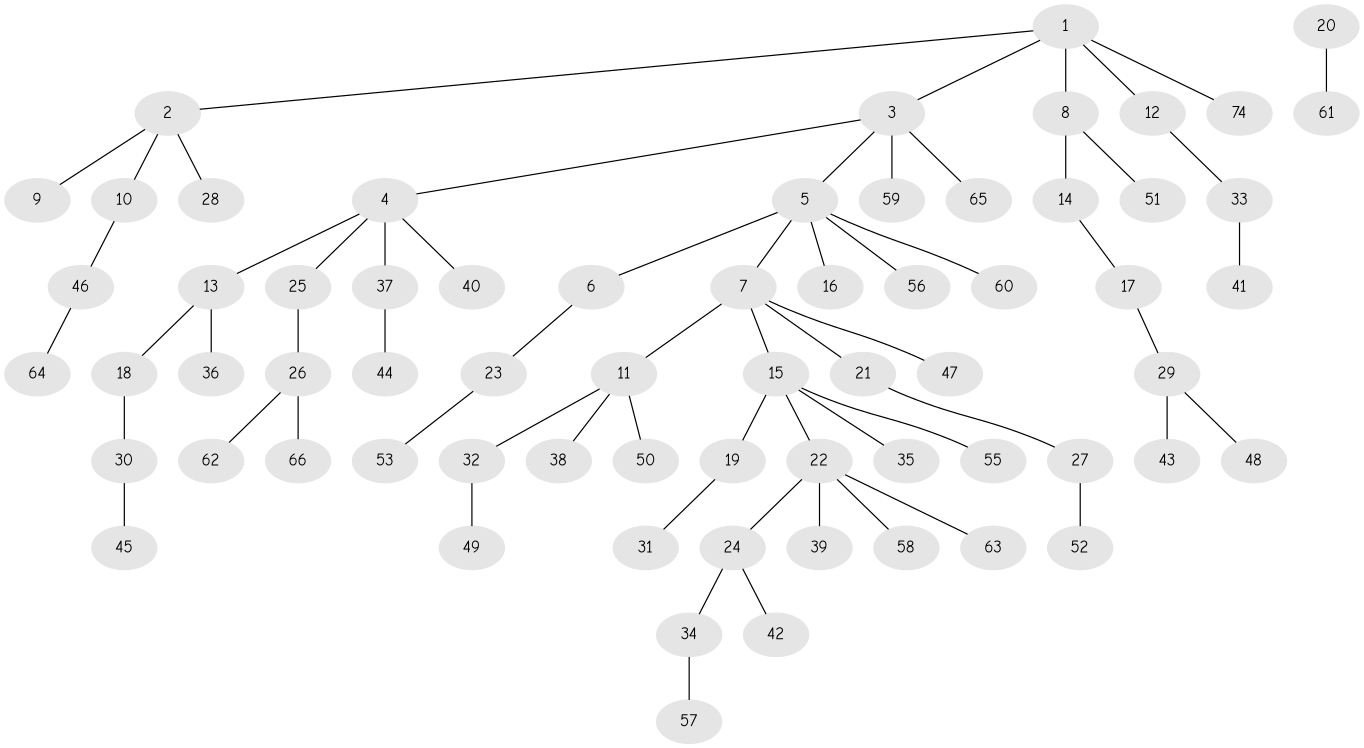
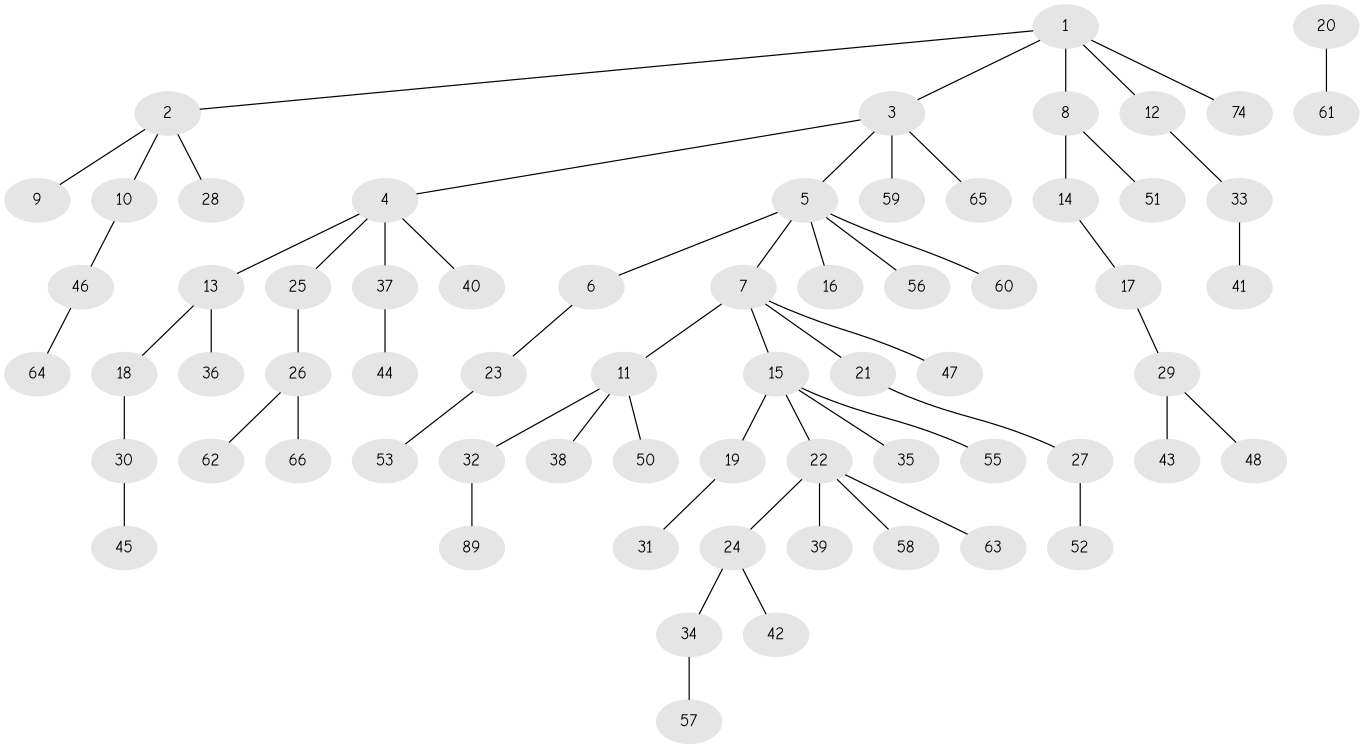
node "49": label "49" -> "89"
